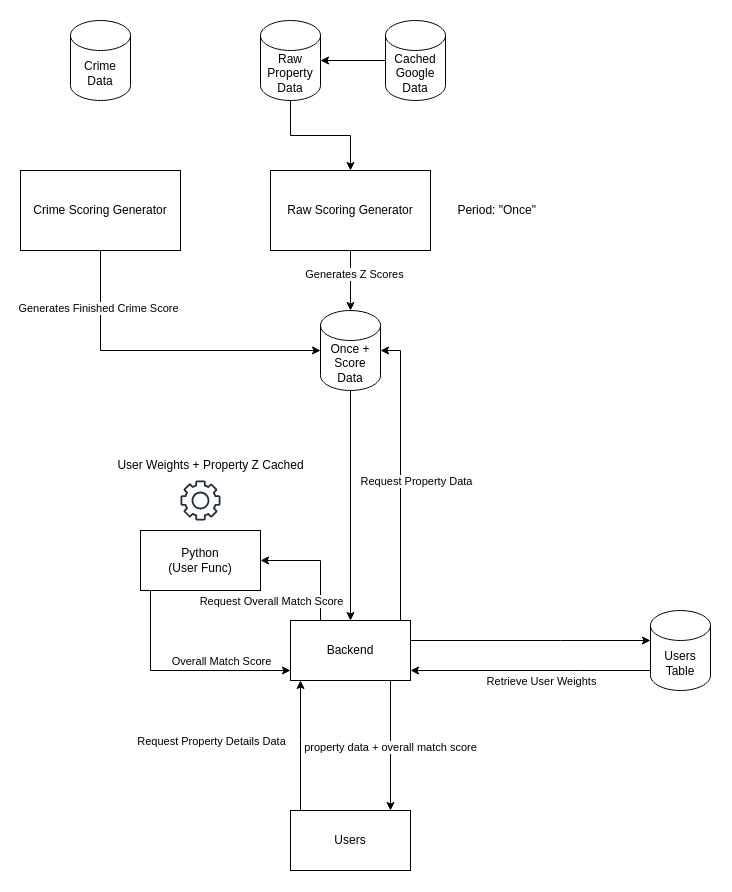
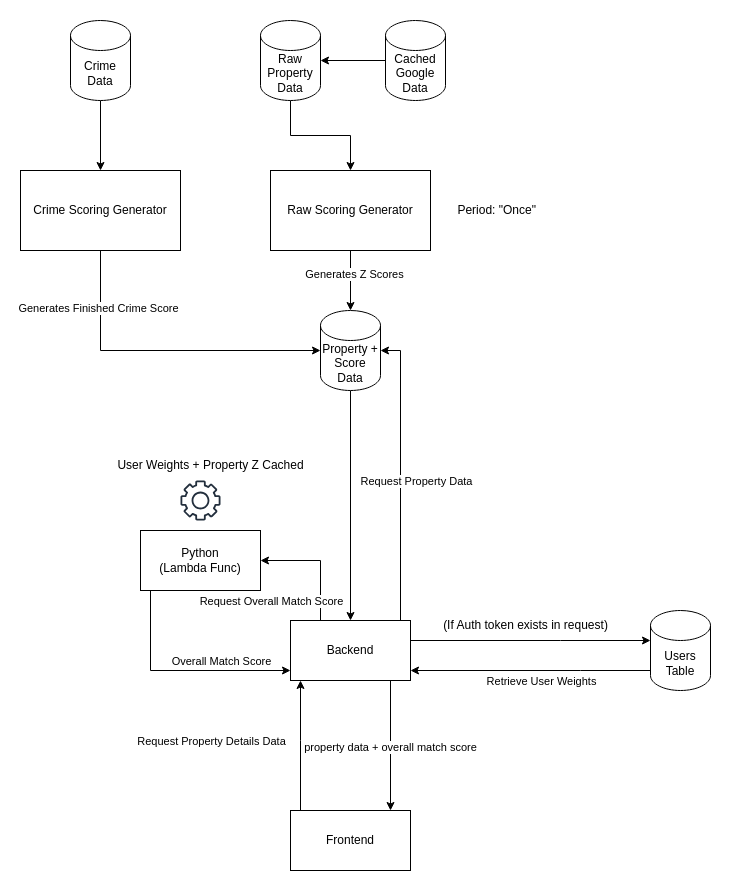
edge "Crime Data" -> "Crime Scoring Generator": added
node "Once + Score Data": label "Once + Score Data" -> "Property + Score Data"
node "Python (User Func)": label "Python (User Func)" -> "Python (Lambda Func)"
node "(If Auth token exists in request)": added
node "Users": label "Users" -> "Frontend"
